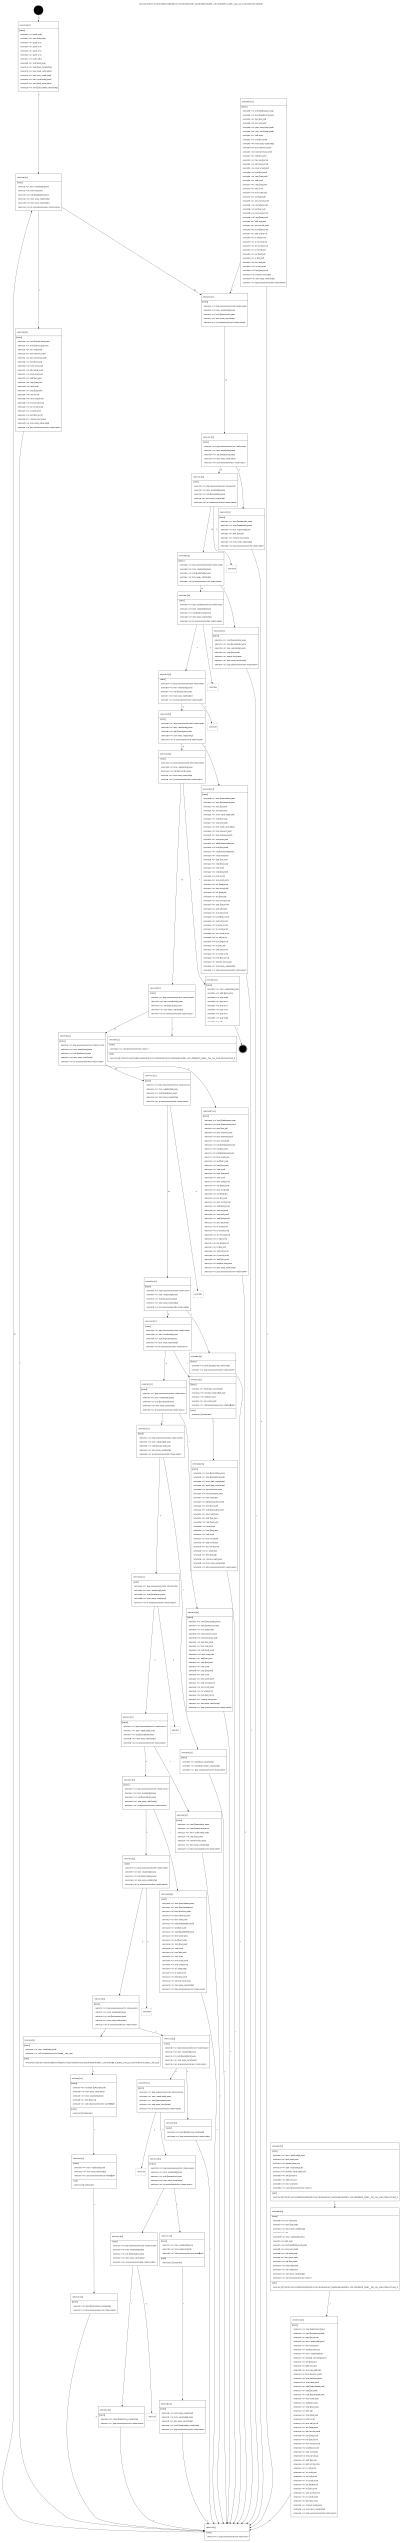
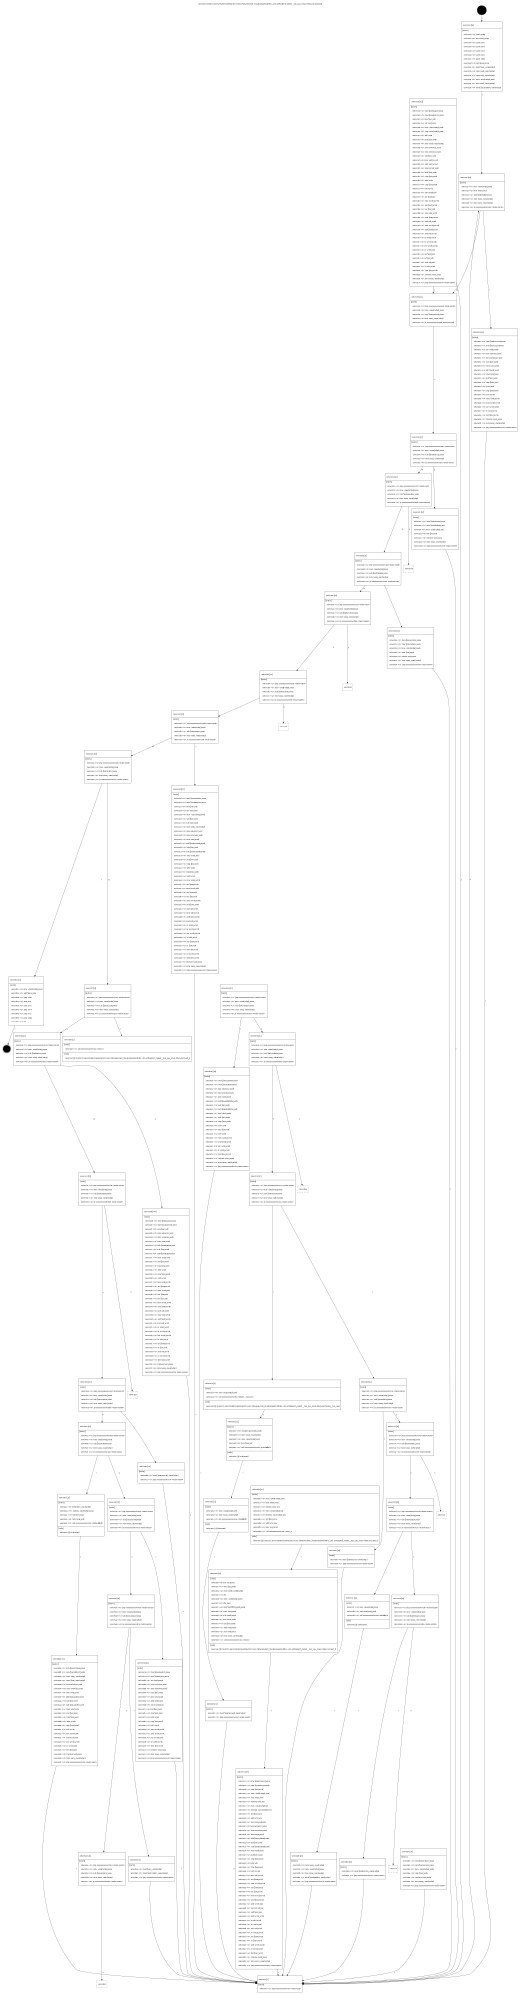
node "0x4014c7 [25]": removed
